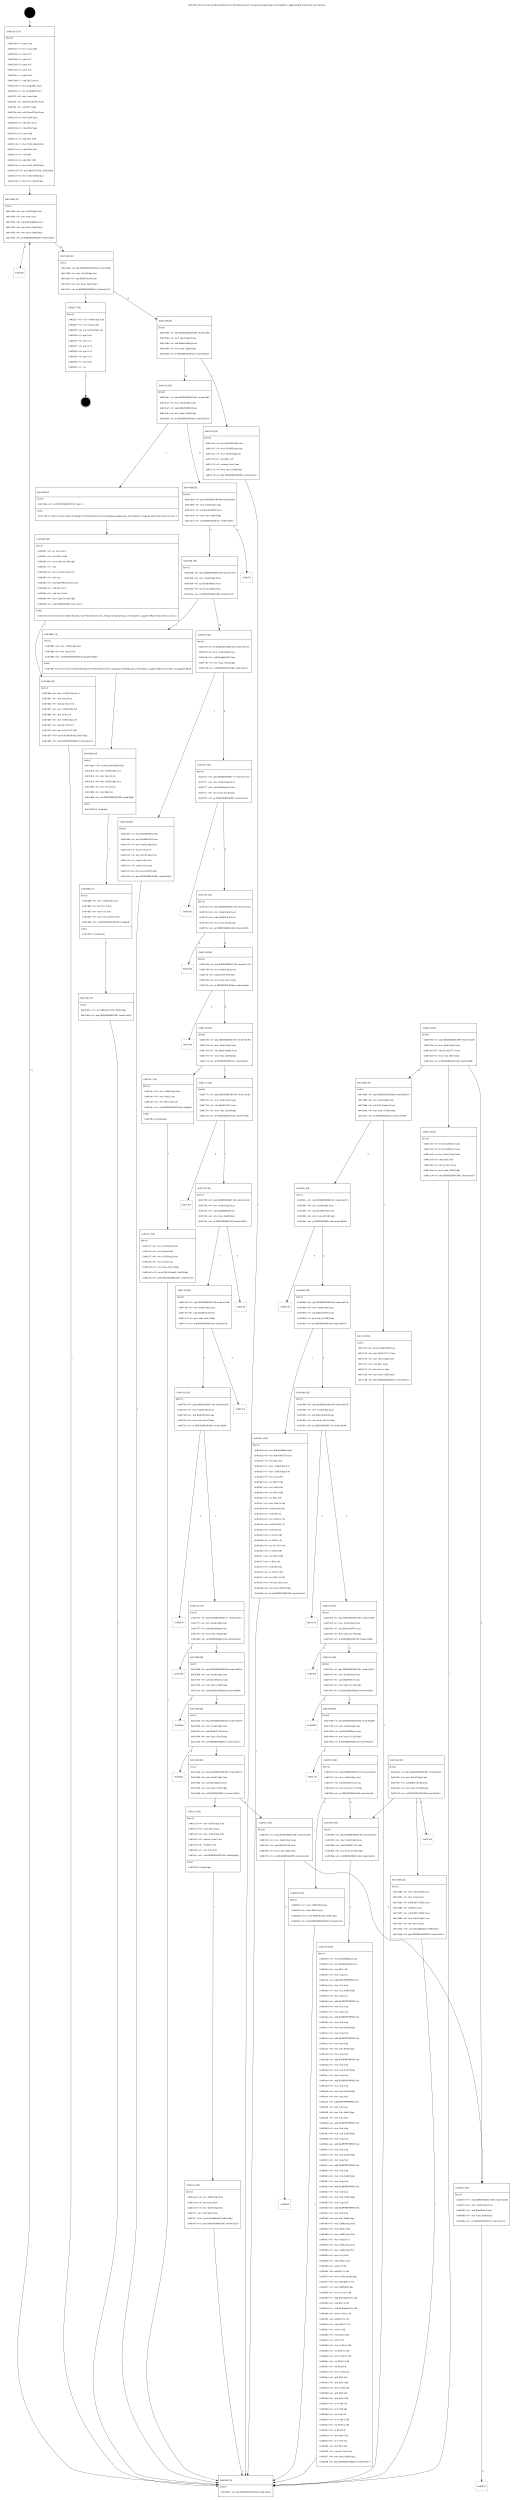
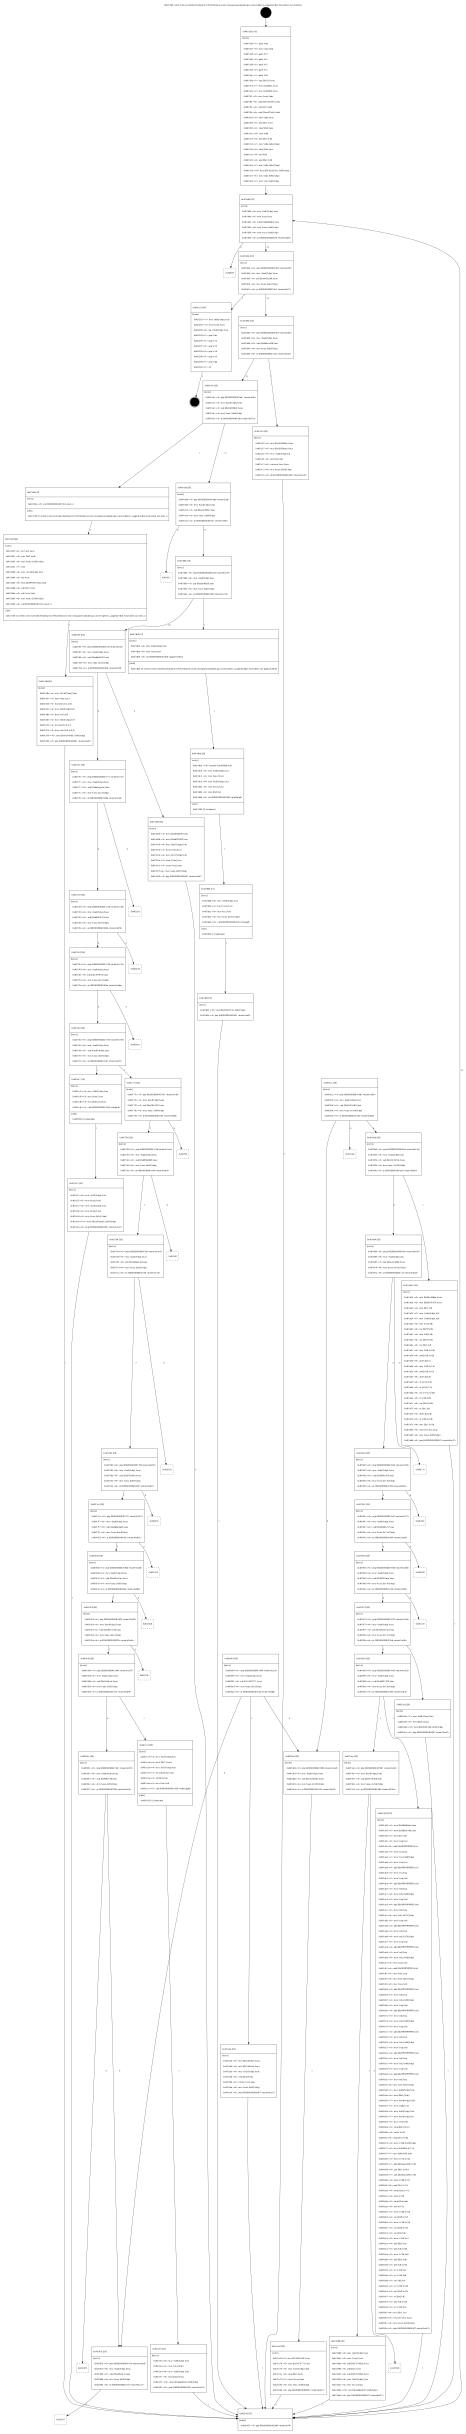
edge "0x4018b0 [28]" -> "0x4018cc [28]": reversed
edge "0x4019ac [28]" -> "0x401990 [28]": reversed
